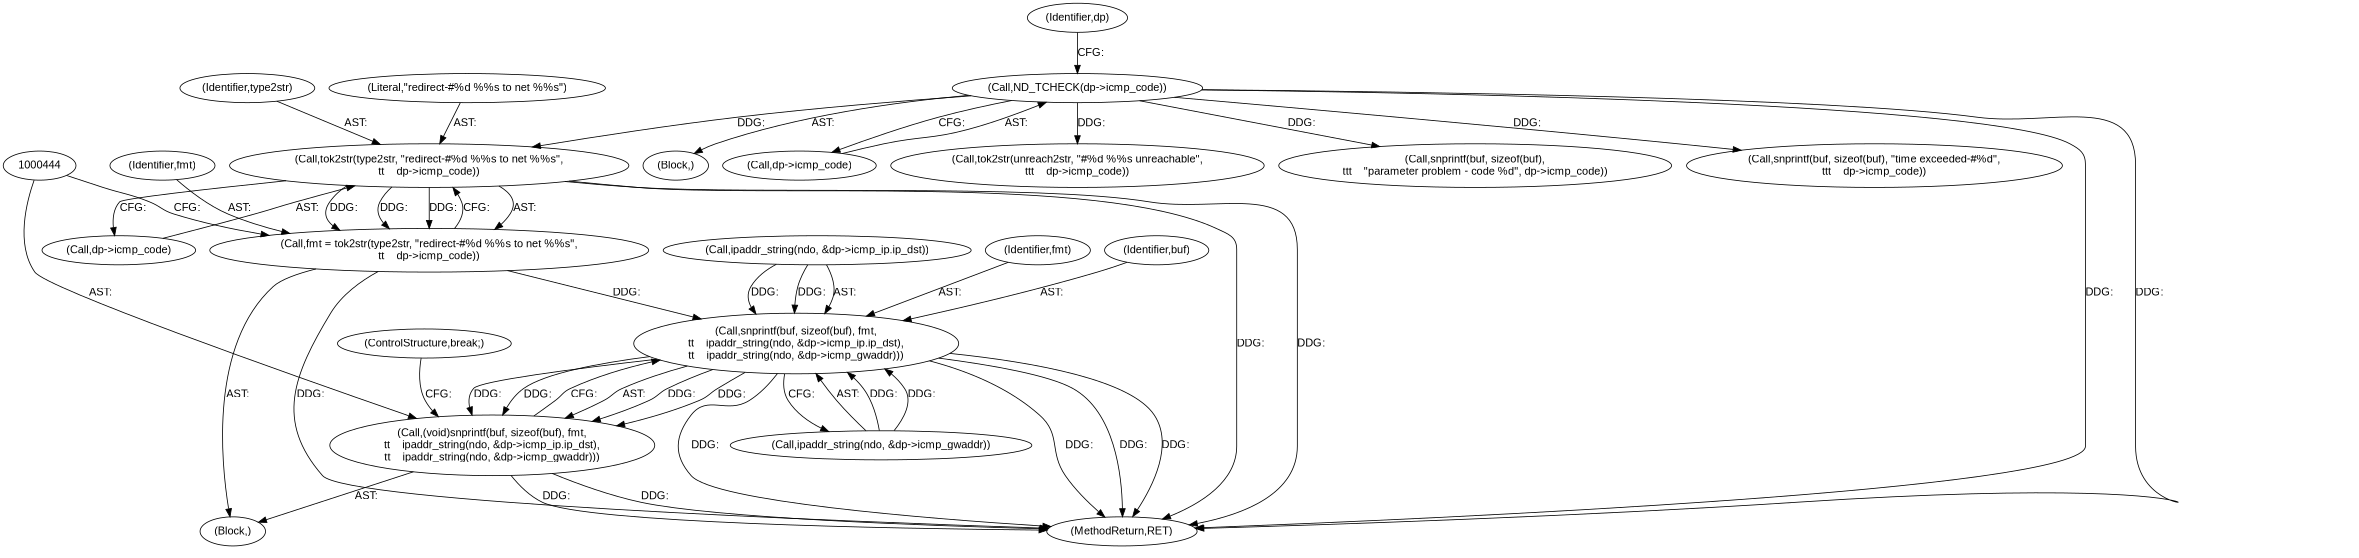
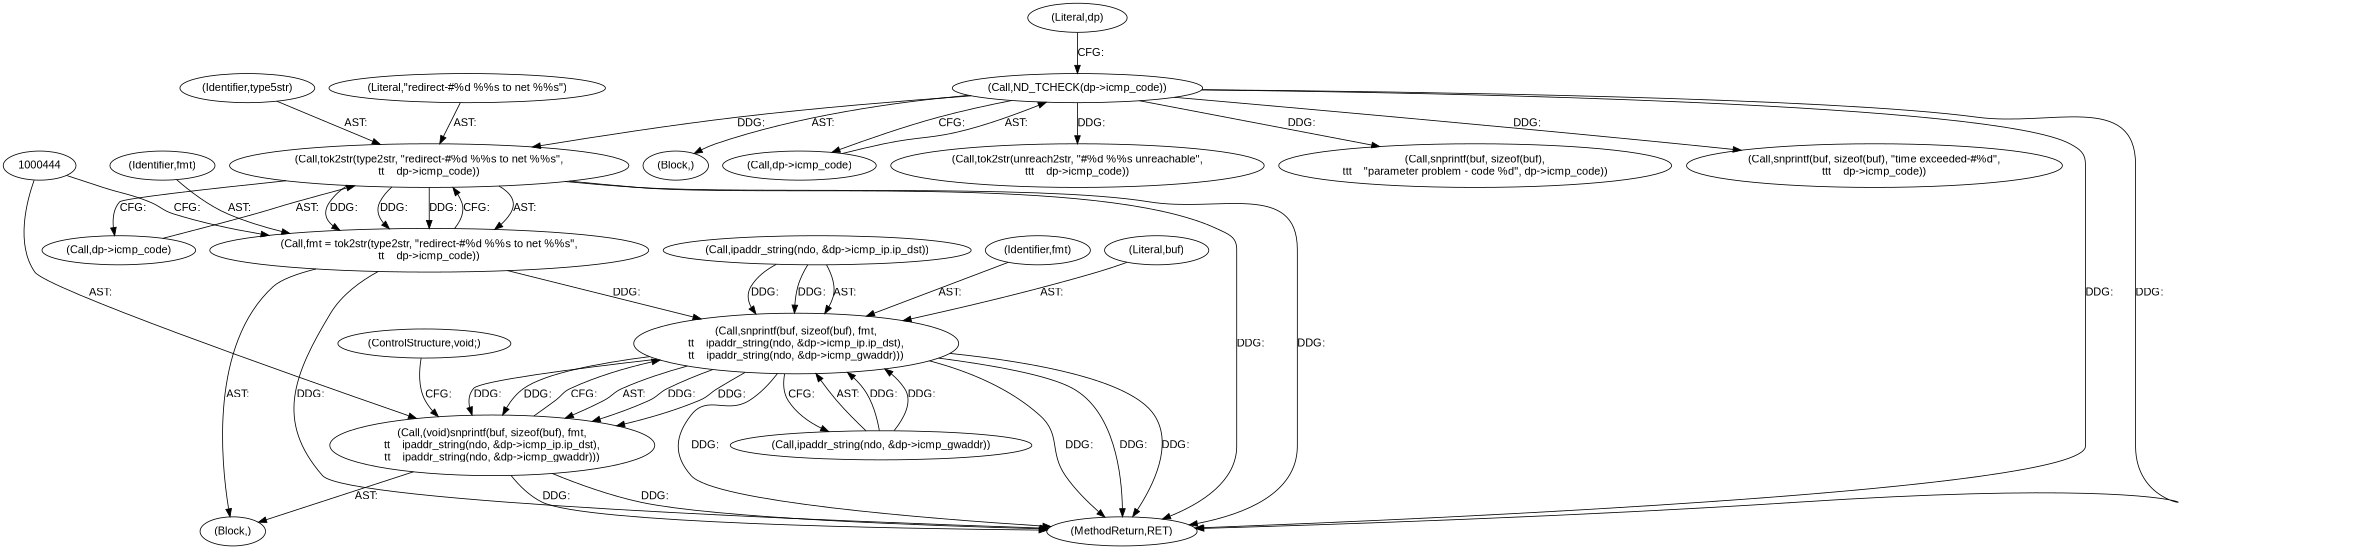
node "(Identifier,dp)": label "(Identifier,dp)" -> "(Literal,dp)"
node "(Identifier,type2str)": label "(Identifier,type2str)" -> "(Identifier,type5str)"
node "(Identifier,buf)": label "(Identifier,buf)" -> "(Literal,buf)"
node "(ControlStructure,break;)": label "(ControlStructure,break;)" -> "(ControlStructure,void;)"
